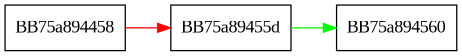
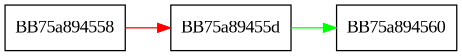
node "BB75a894458": label "BB75a894458" -> "BB75a894558"
